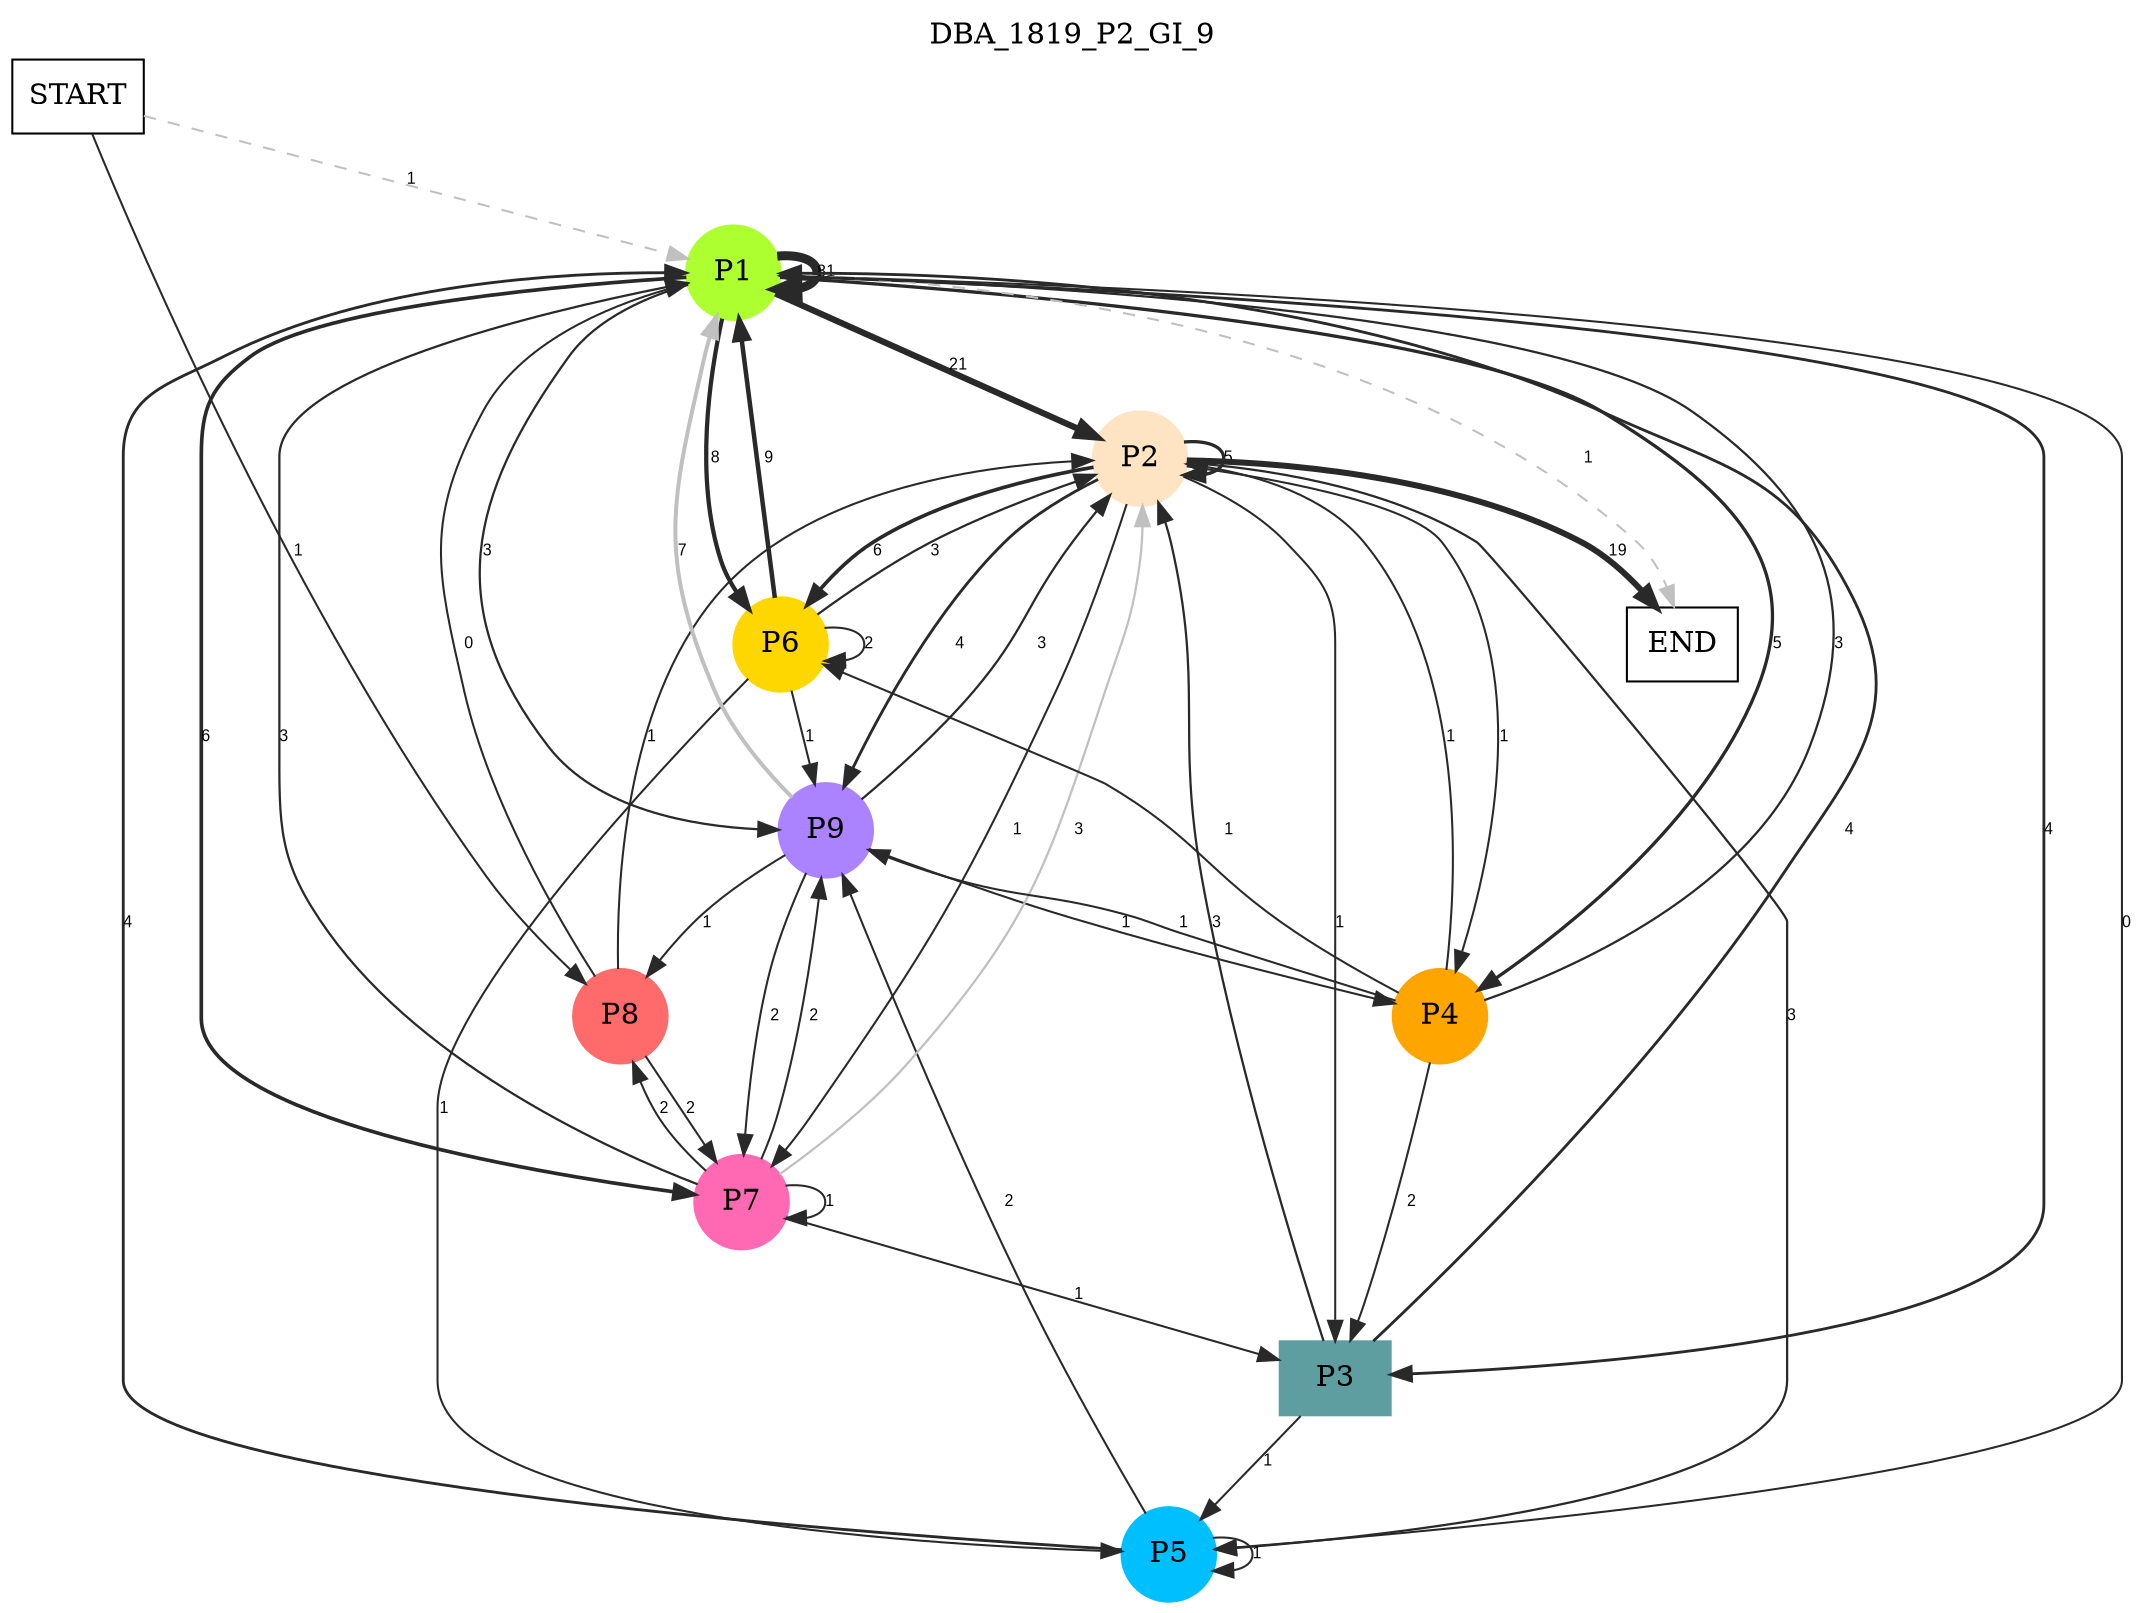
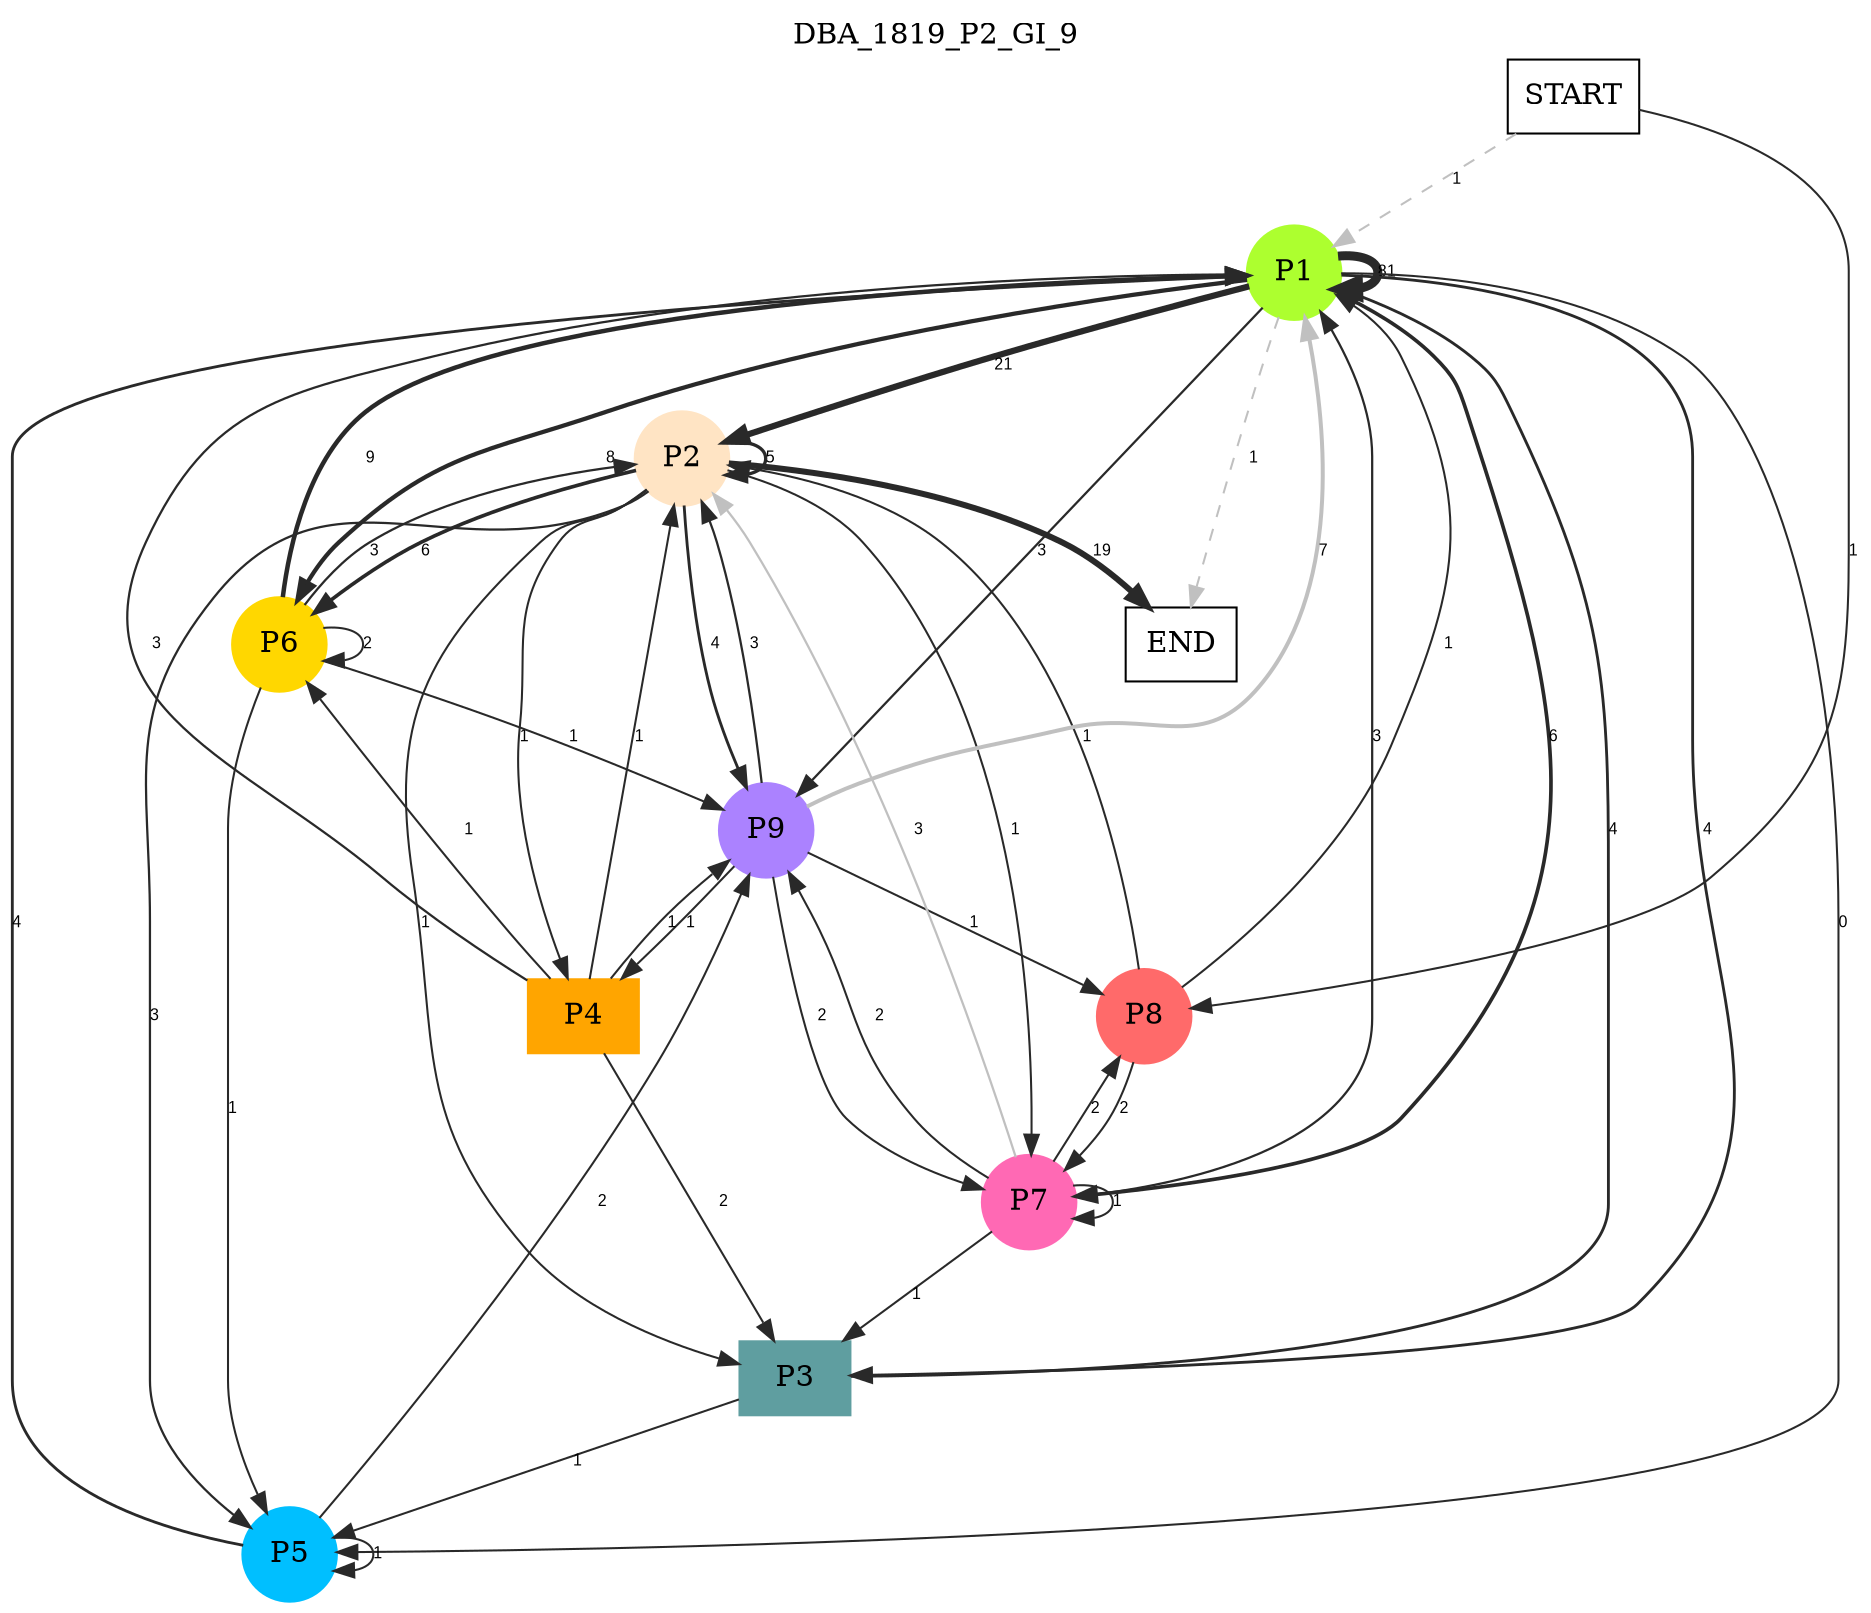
edge "P1" -> "P4": removed, label "5"
edge "P8" -> "P1": label "0" -> "1"
edge "P3" -> "P2": removed, label "3"
node "P4": shape circle -> box
